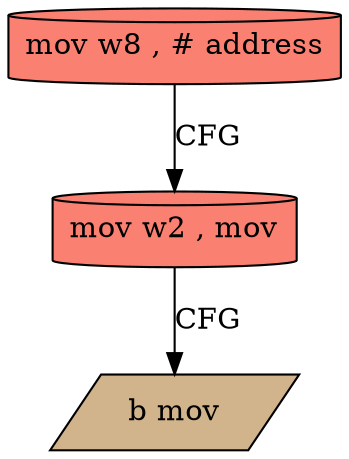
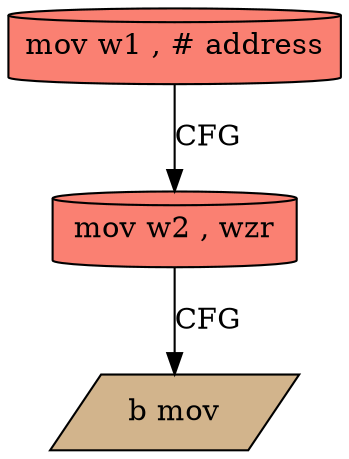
node "mov w8 , # address": label "mov w8 , # address" -> "mov w1 , # address"
node "mov w2 , mov": label "mov w2 , mov" -> "mov w2 , wzr"
